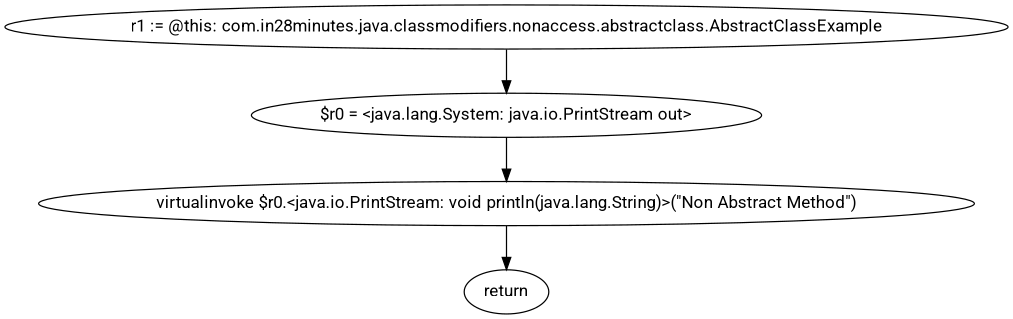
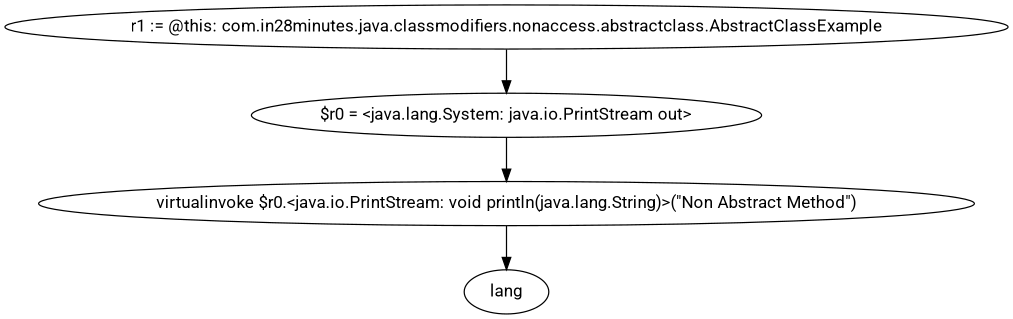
node "return": label "return" -> "lang"
